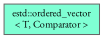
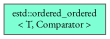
node "estd::ordered_vector < T, Comparator >": label "estd::ordered_vector < T, Comparator >" -> "estd::ordered_ordered < T, Comparator >"
